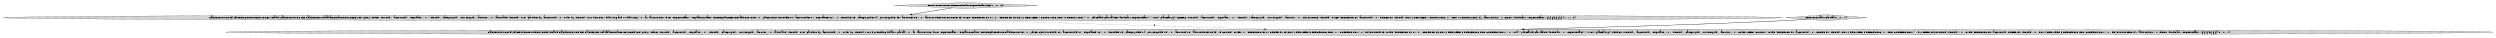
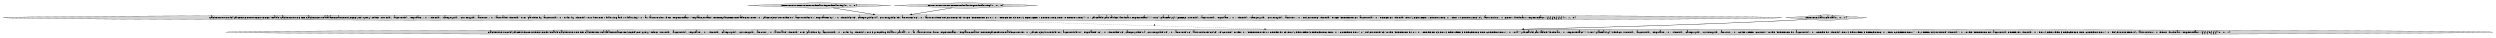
node "testOverRowsBetweenBoundFollowingAndFollowing['0', '1', '0']": added
